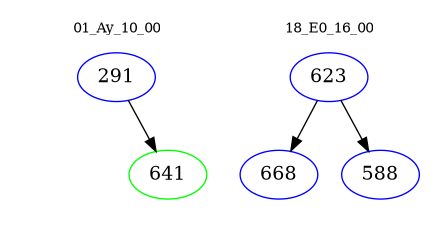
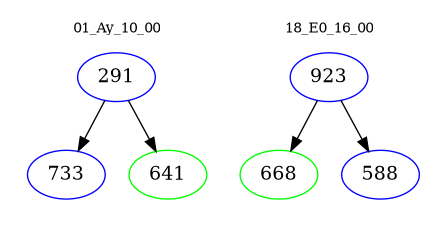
node "623": label "623" -> "923"
node "733": added
node "668": color blue -> green
